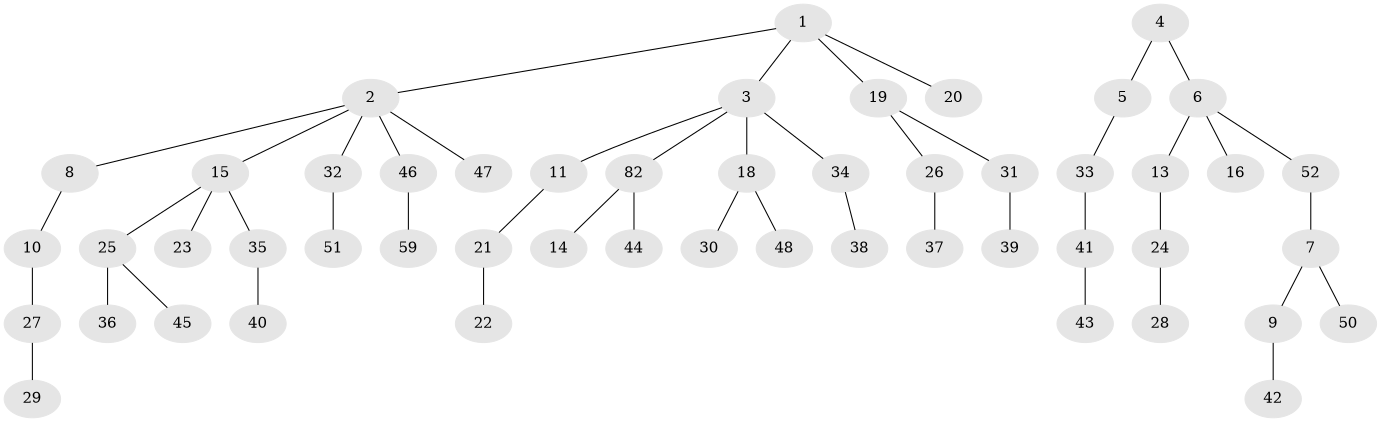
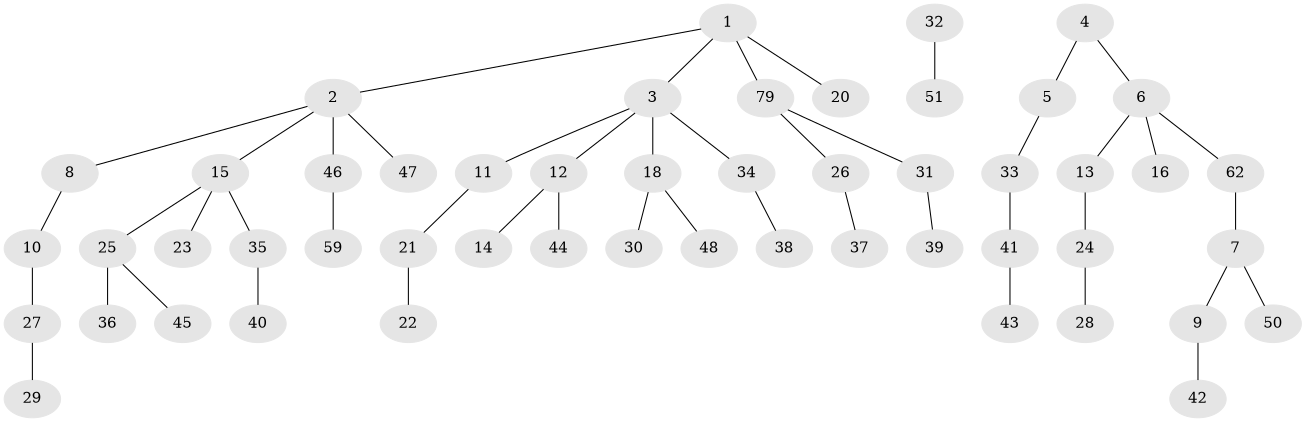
node "19": label "19" -> "79"
edge "2" -- "32": removed
node "82": label "82" -> "12"
node "52": label "52" -> "62"
